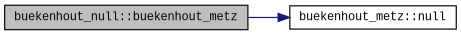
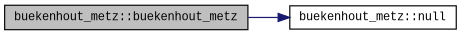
node "buekenhout_null::buekenhout_metz": label "buekenhout_null::buekenhout_metz" -> "buekenhout_metz::buekenhout_metz"
